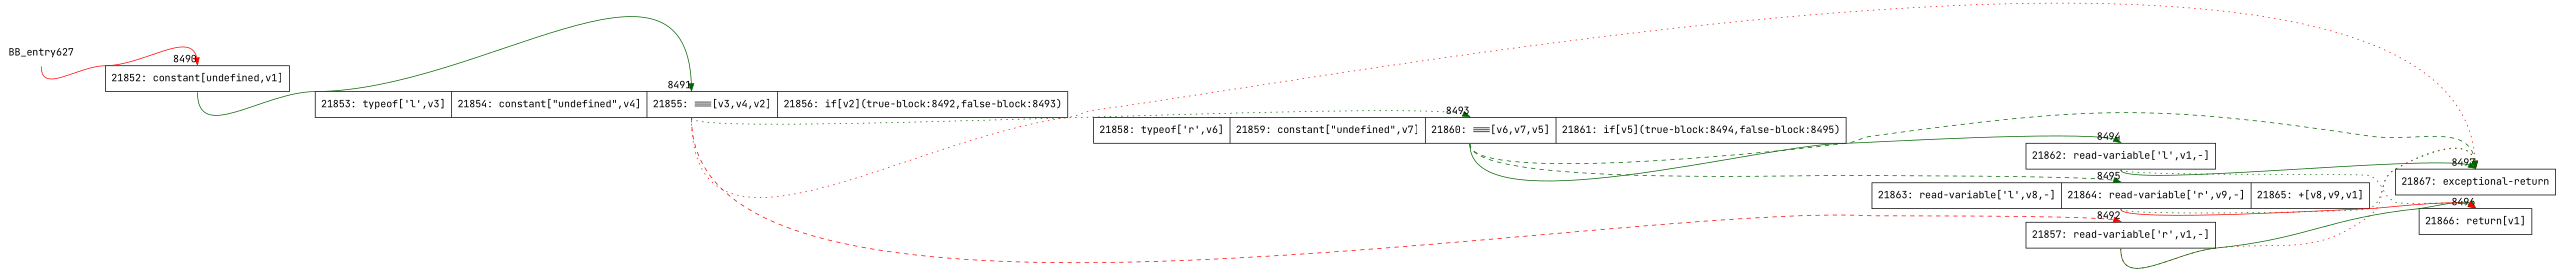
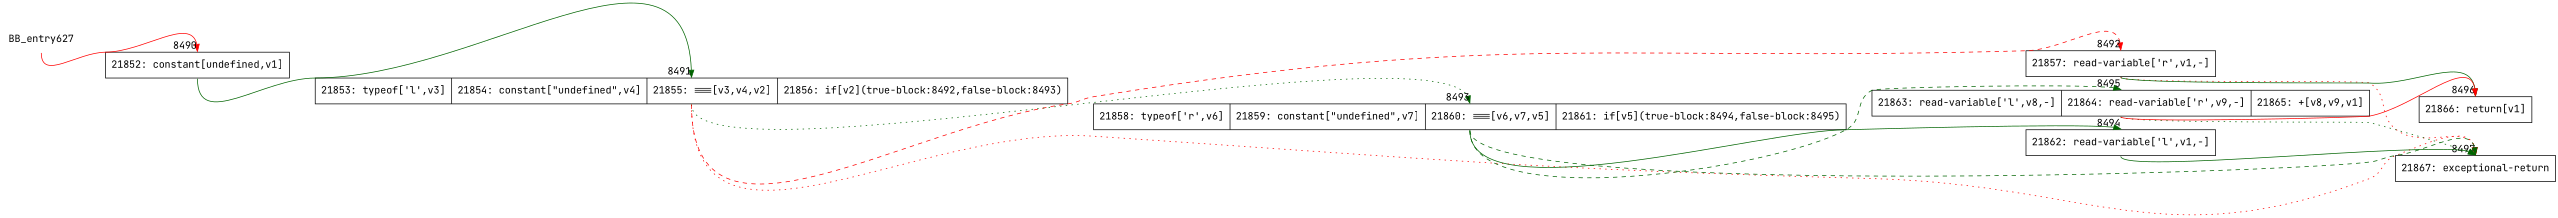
edge "21862: read-variable['l',v1,-]" -> "21866: return[v1]": removed
